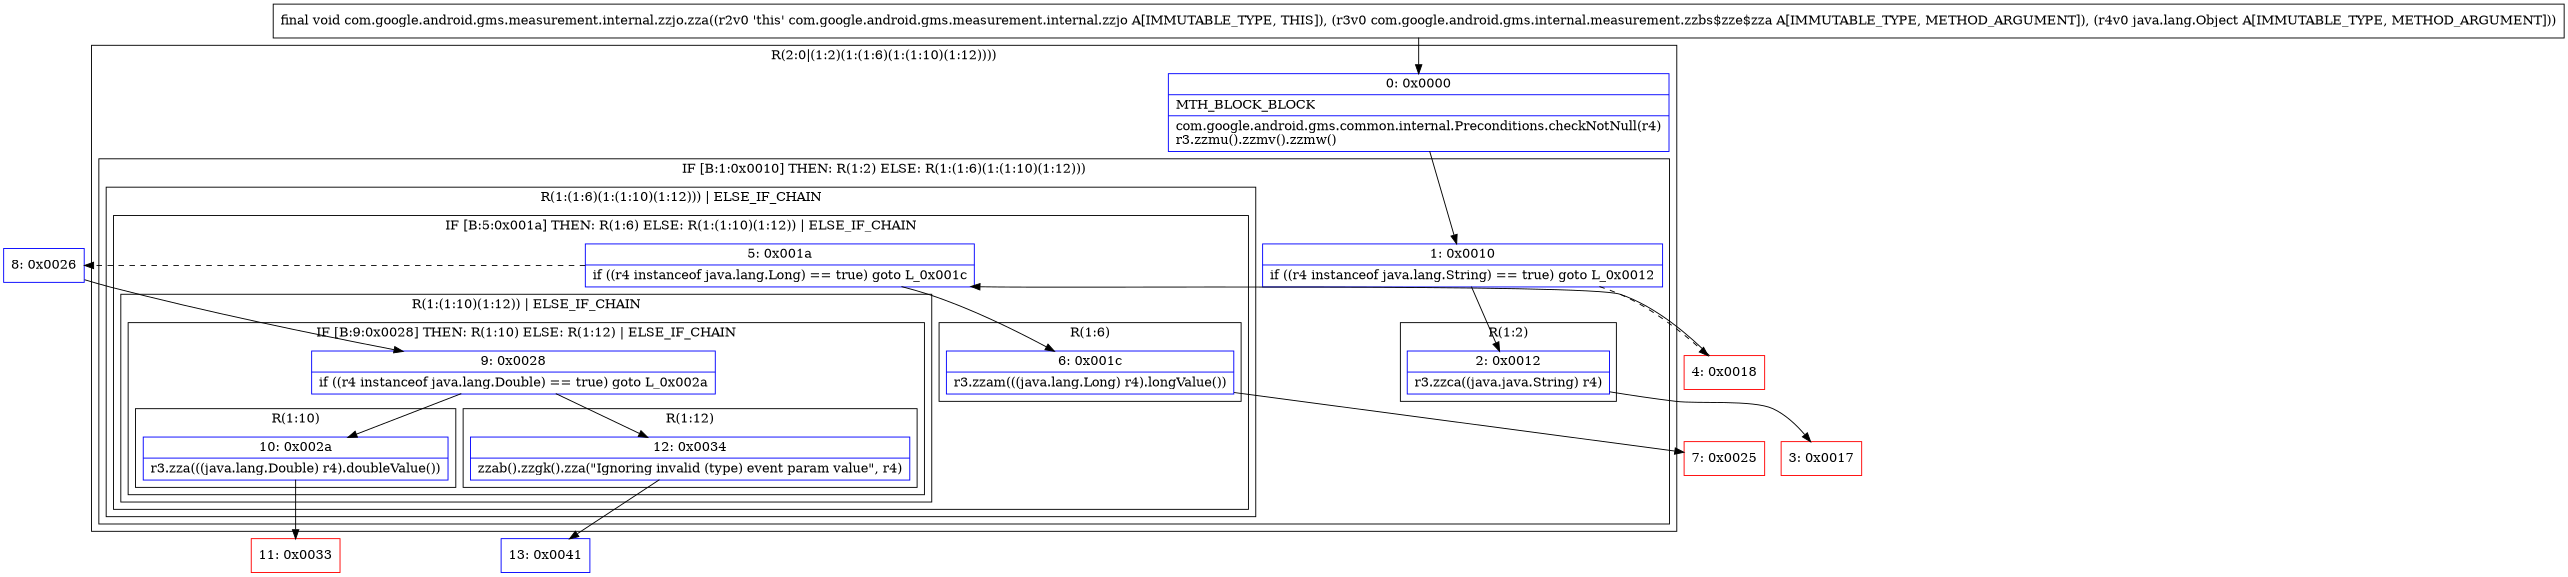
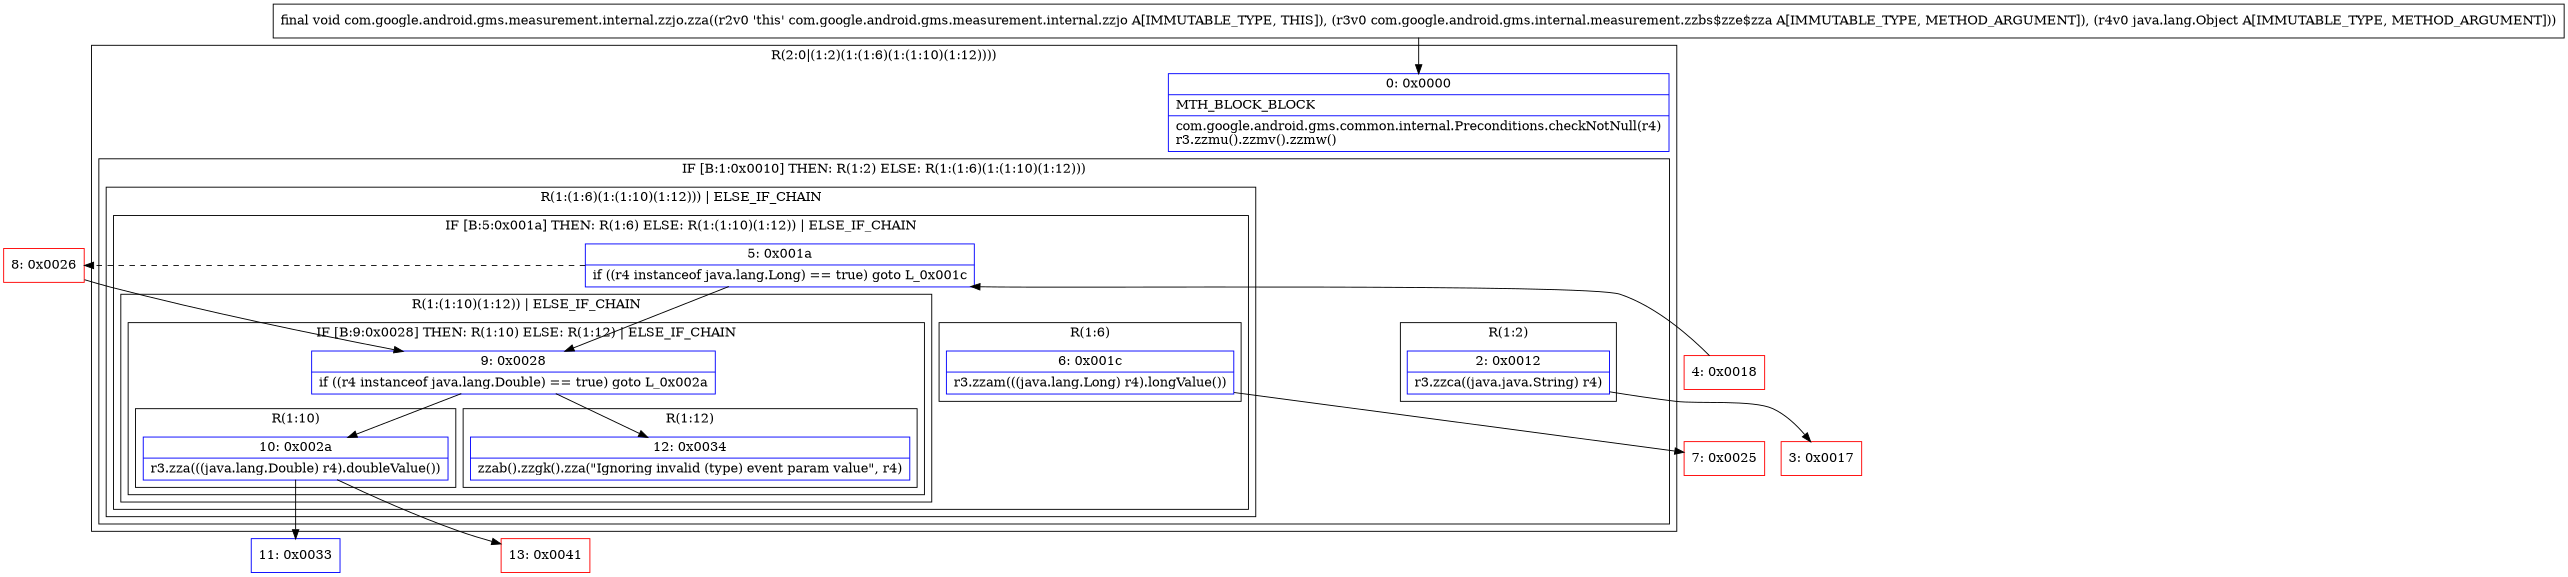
node "8: 0x0026": color blue -> red
node "1: 0x0010": removed
edge "5: 0x001a" -> "6: 0x001c": now "5: 0x001a" -> "9: 0x0028"
edge "12: 0x0034" -> "13: 0x0041": now "10: 0x002a" -> "13: 0x0041"
node "11: 0x0033": color red -> blue
node "13: 0x0041": color blue -> red
